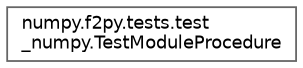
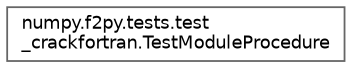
node "numpy.f2py.tests.test _numpy.TestModuleProcedure": label "numpy.f2py.tests.test _numpy.TestModuleProcedure" -> "numpy.f2py.tests.test _crackfortran.TestModuleProcedure"
